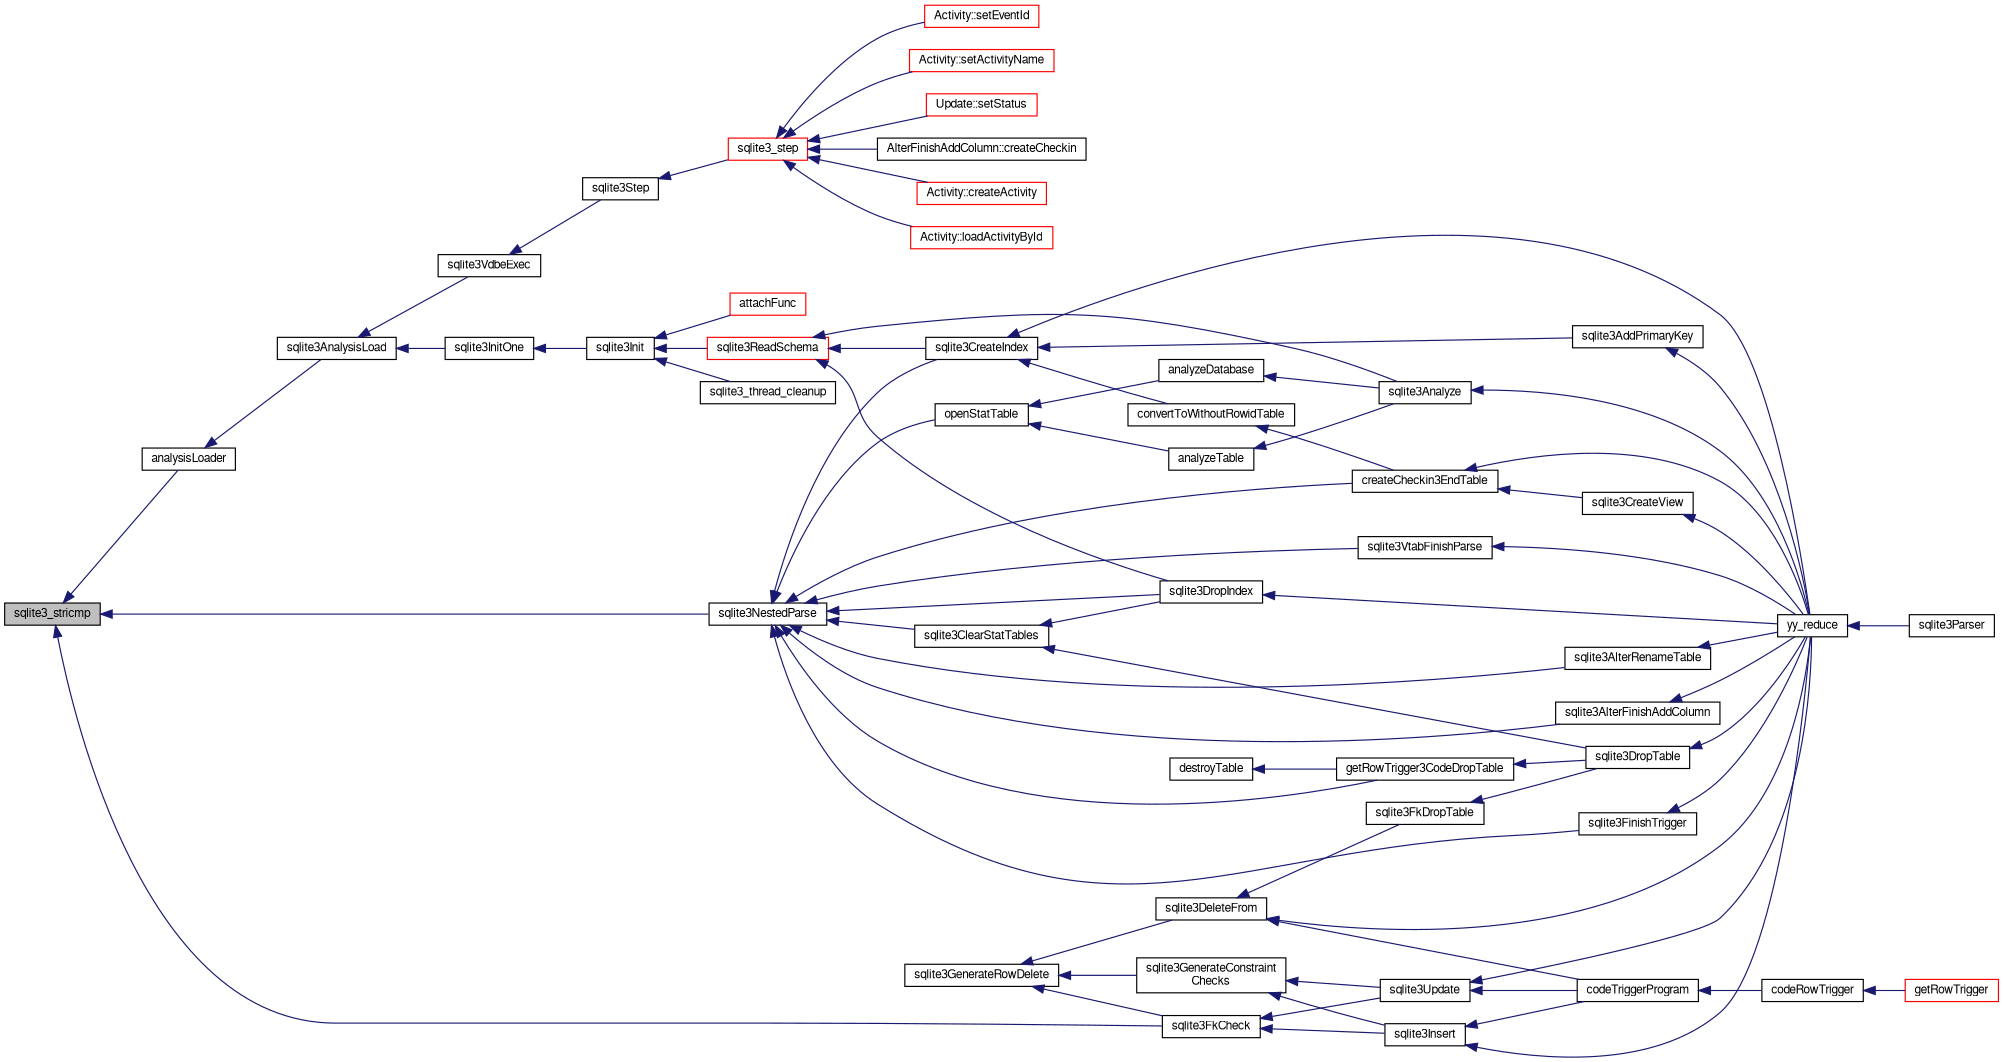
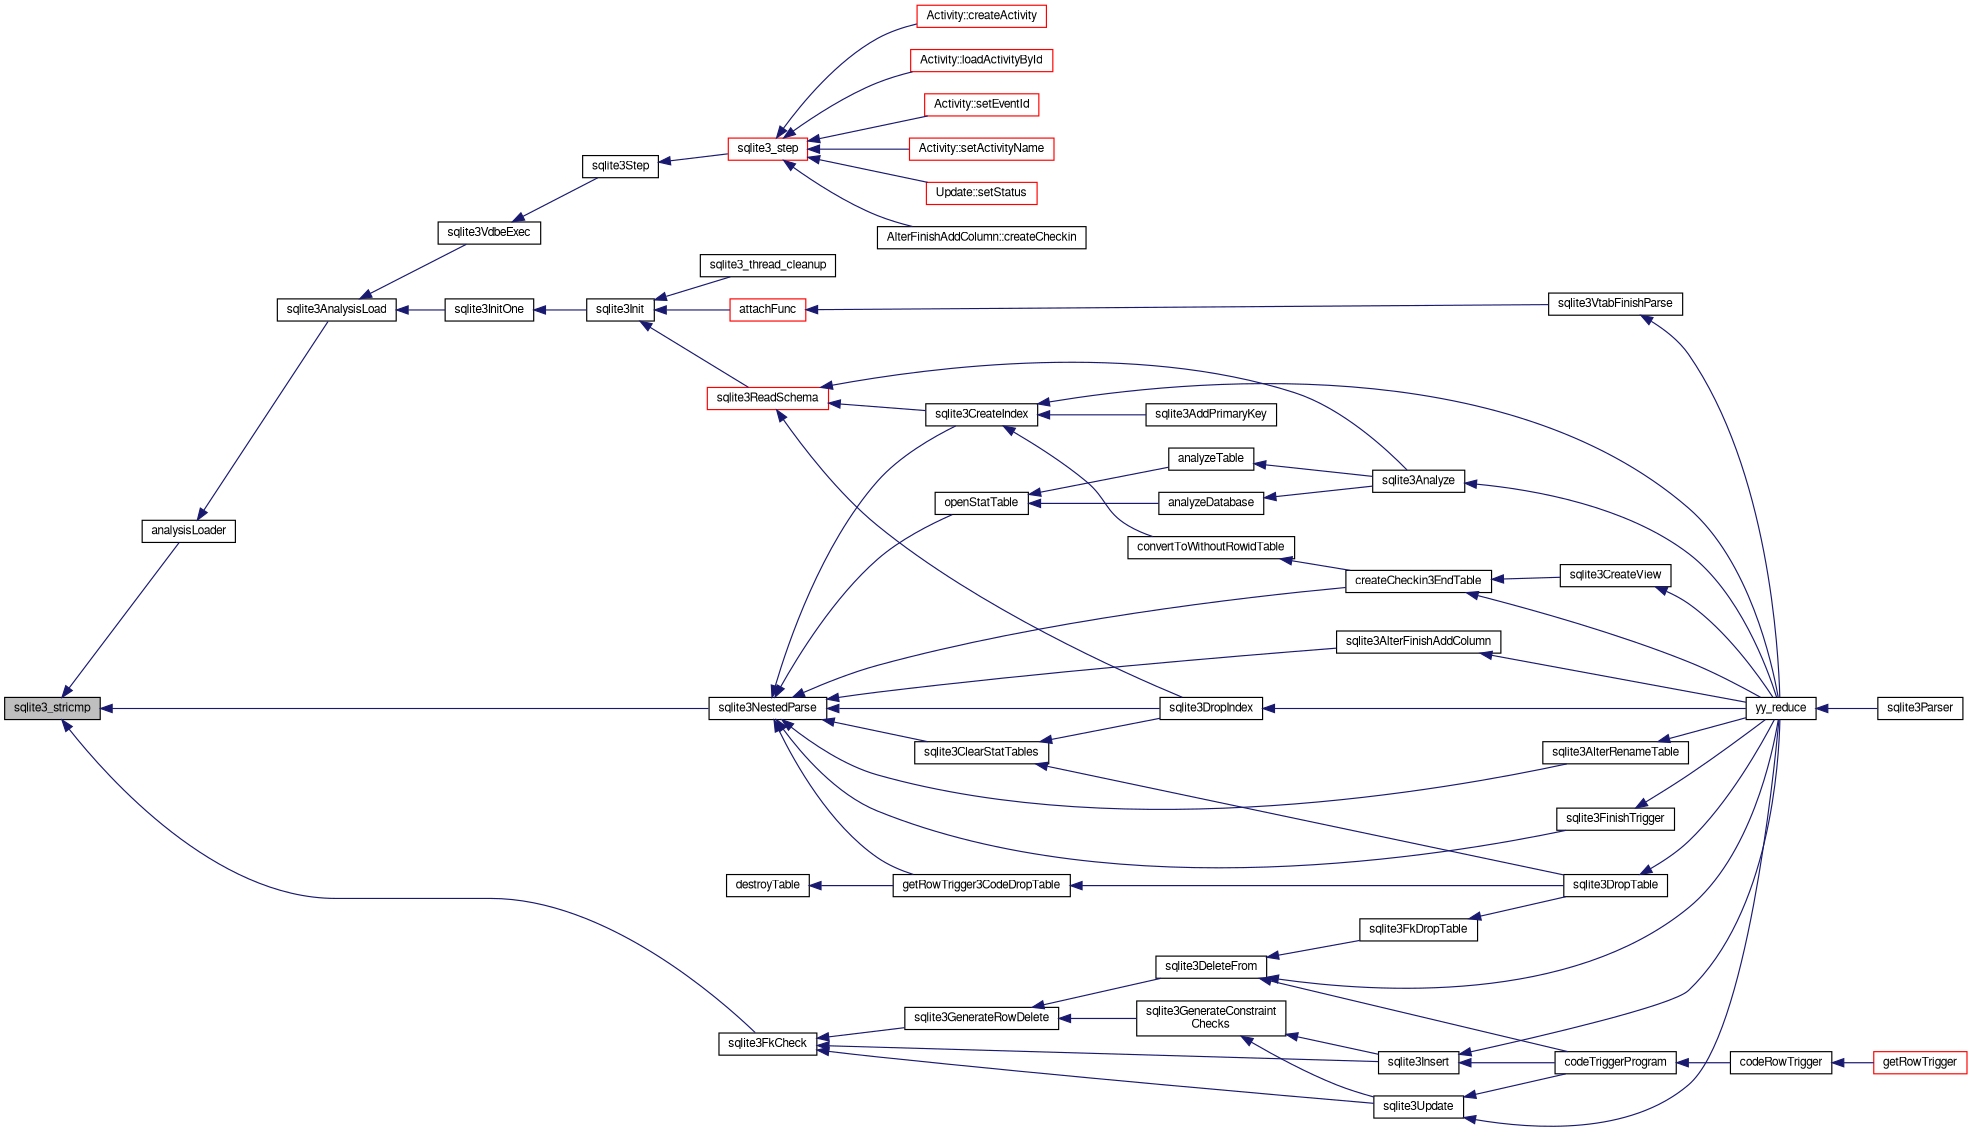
edge "yy_reduce" -> "sqlite3AddPrimaryKey": removed
edge "sqlite3VtabFinishParse" -> "sqlite3NestedParse": now "sqlite3VtabFinishParse" -> "attachFunc"
edge "sqlite3FkCheck" -> "sqlite3GenerateRowDelete": reversed
